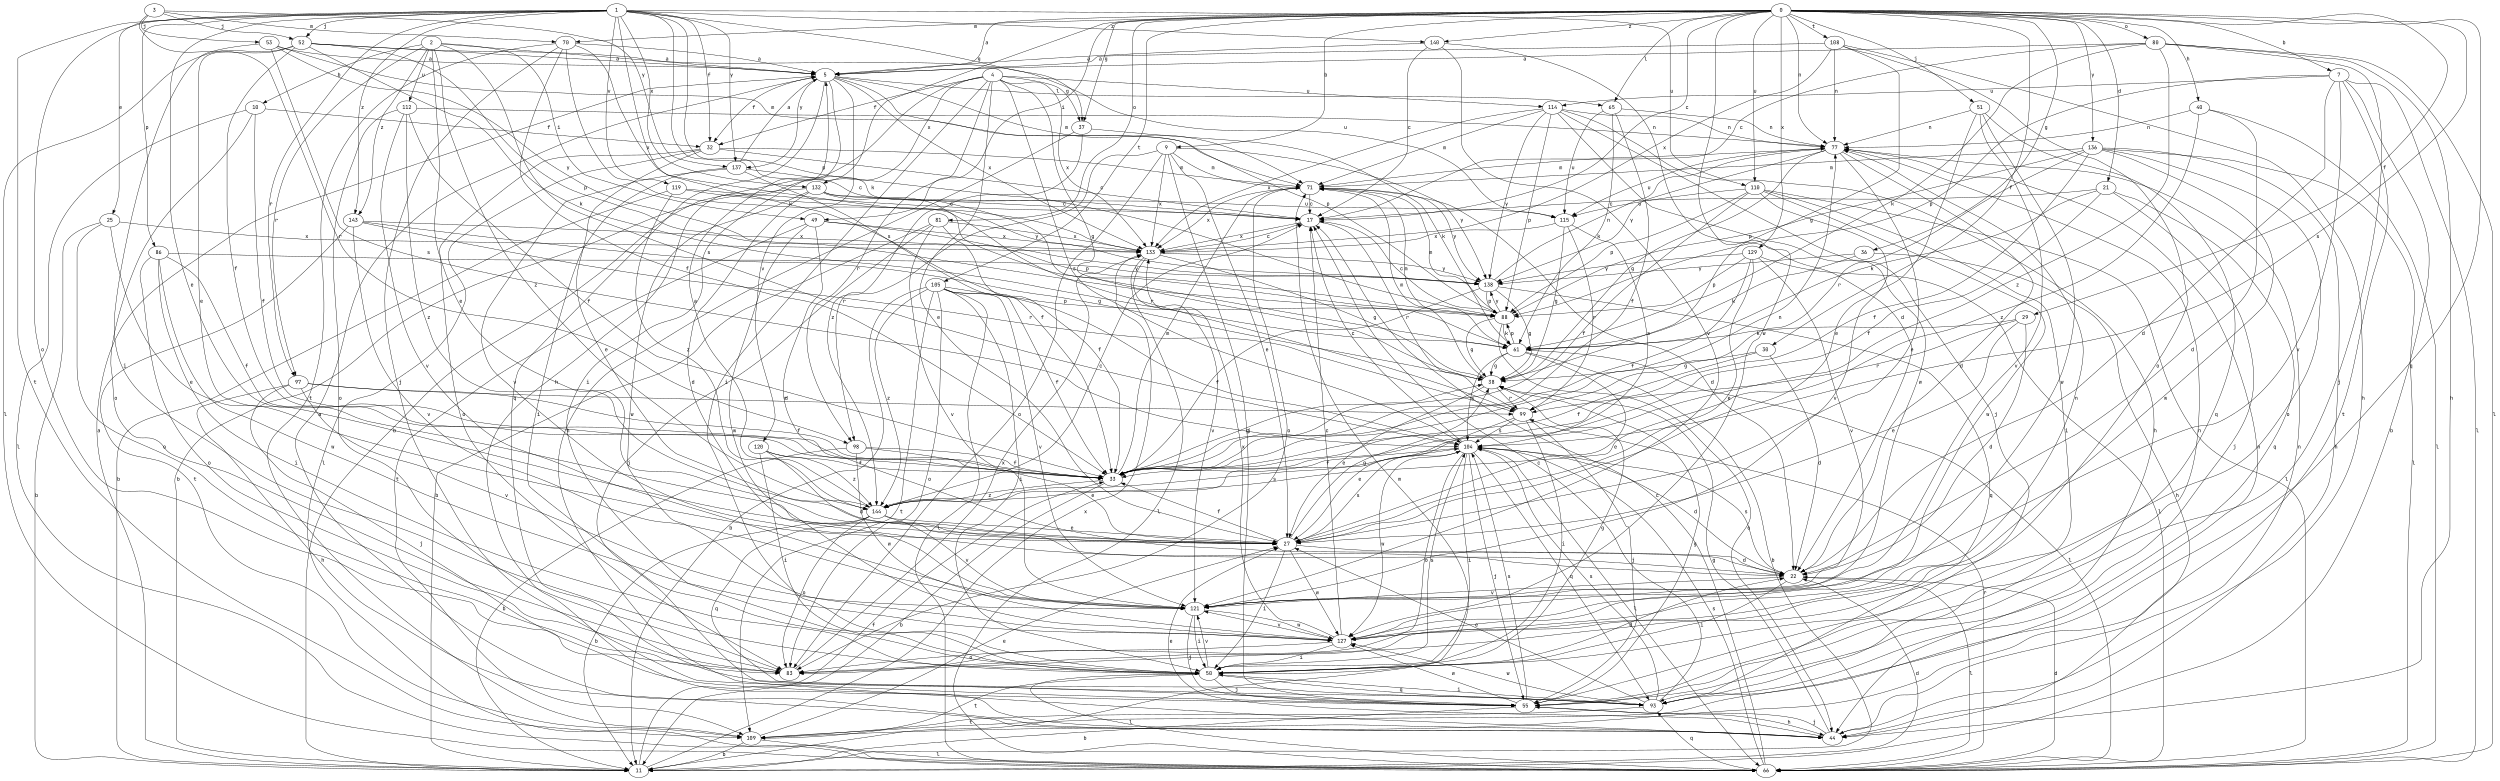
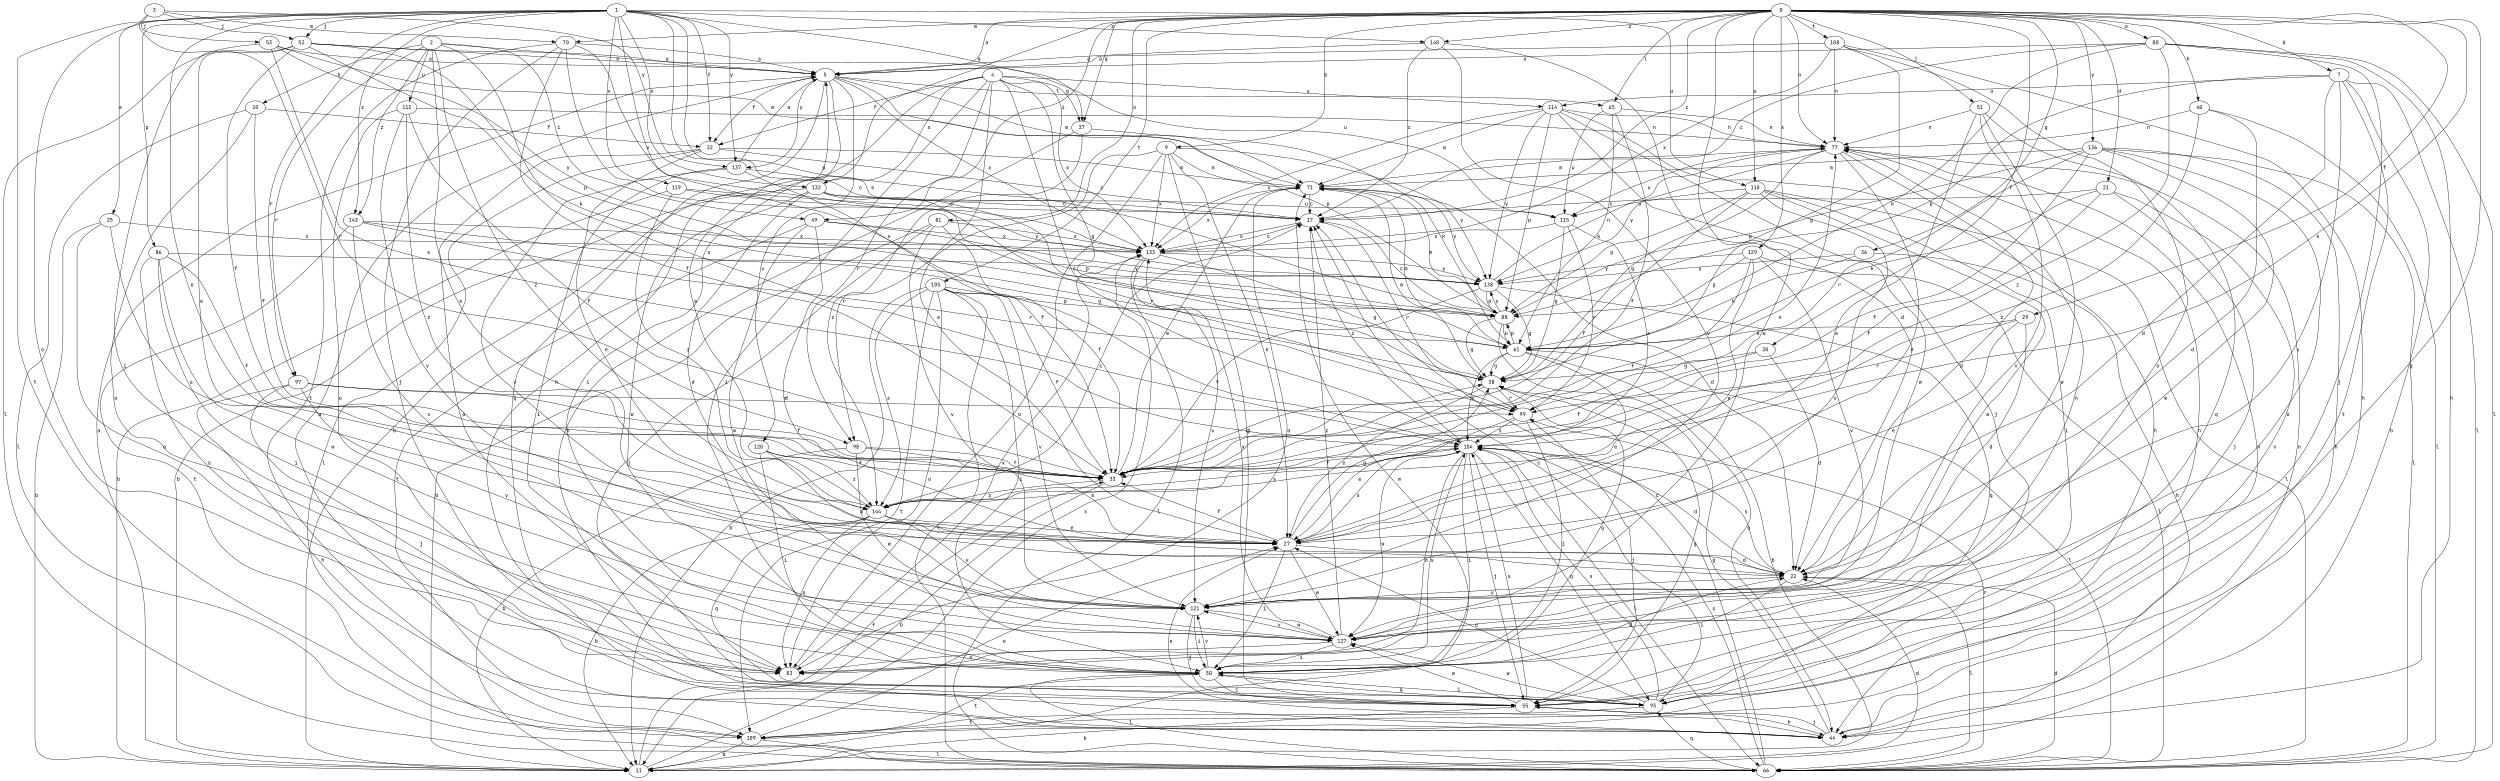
edge "21" -> "93": label "q" -> "v"
